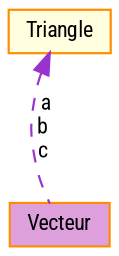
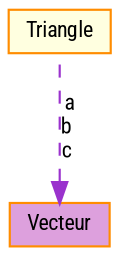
edge "Vecteur" -> "Triangle": reversed
